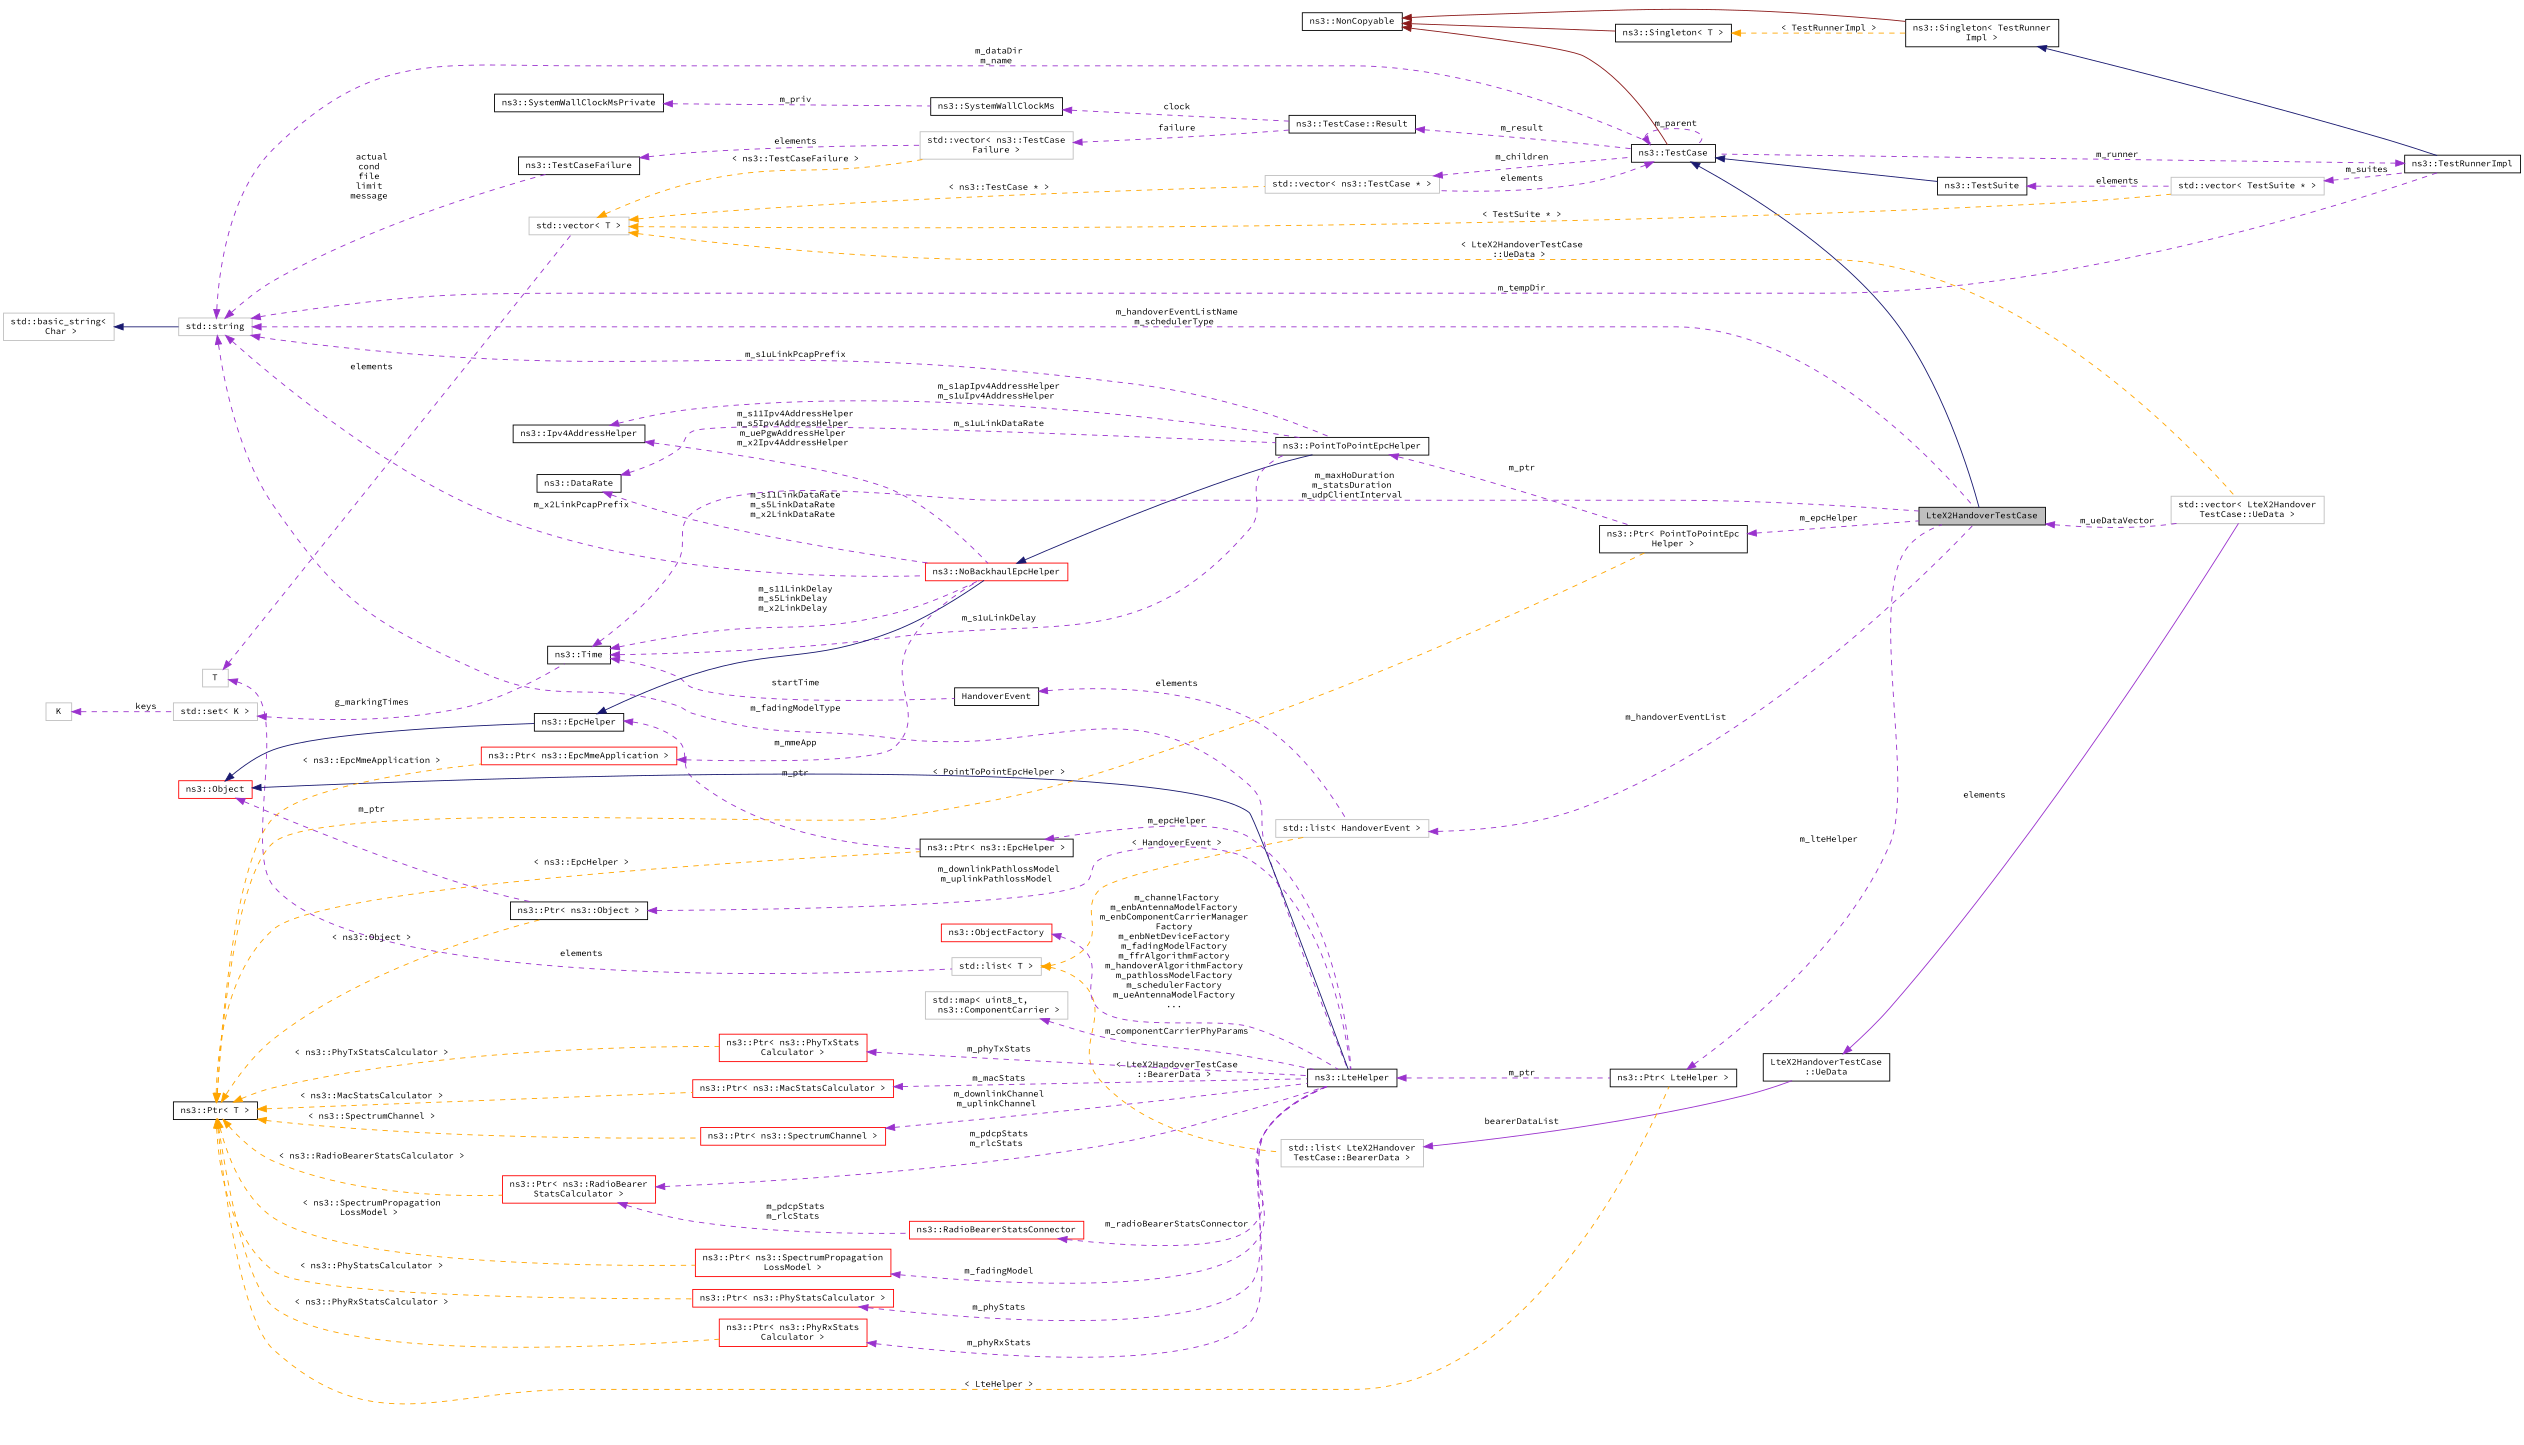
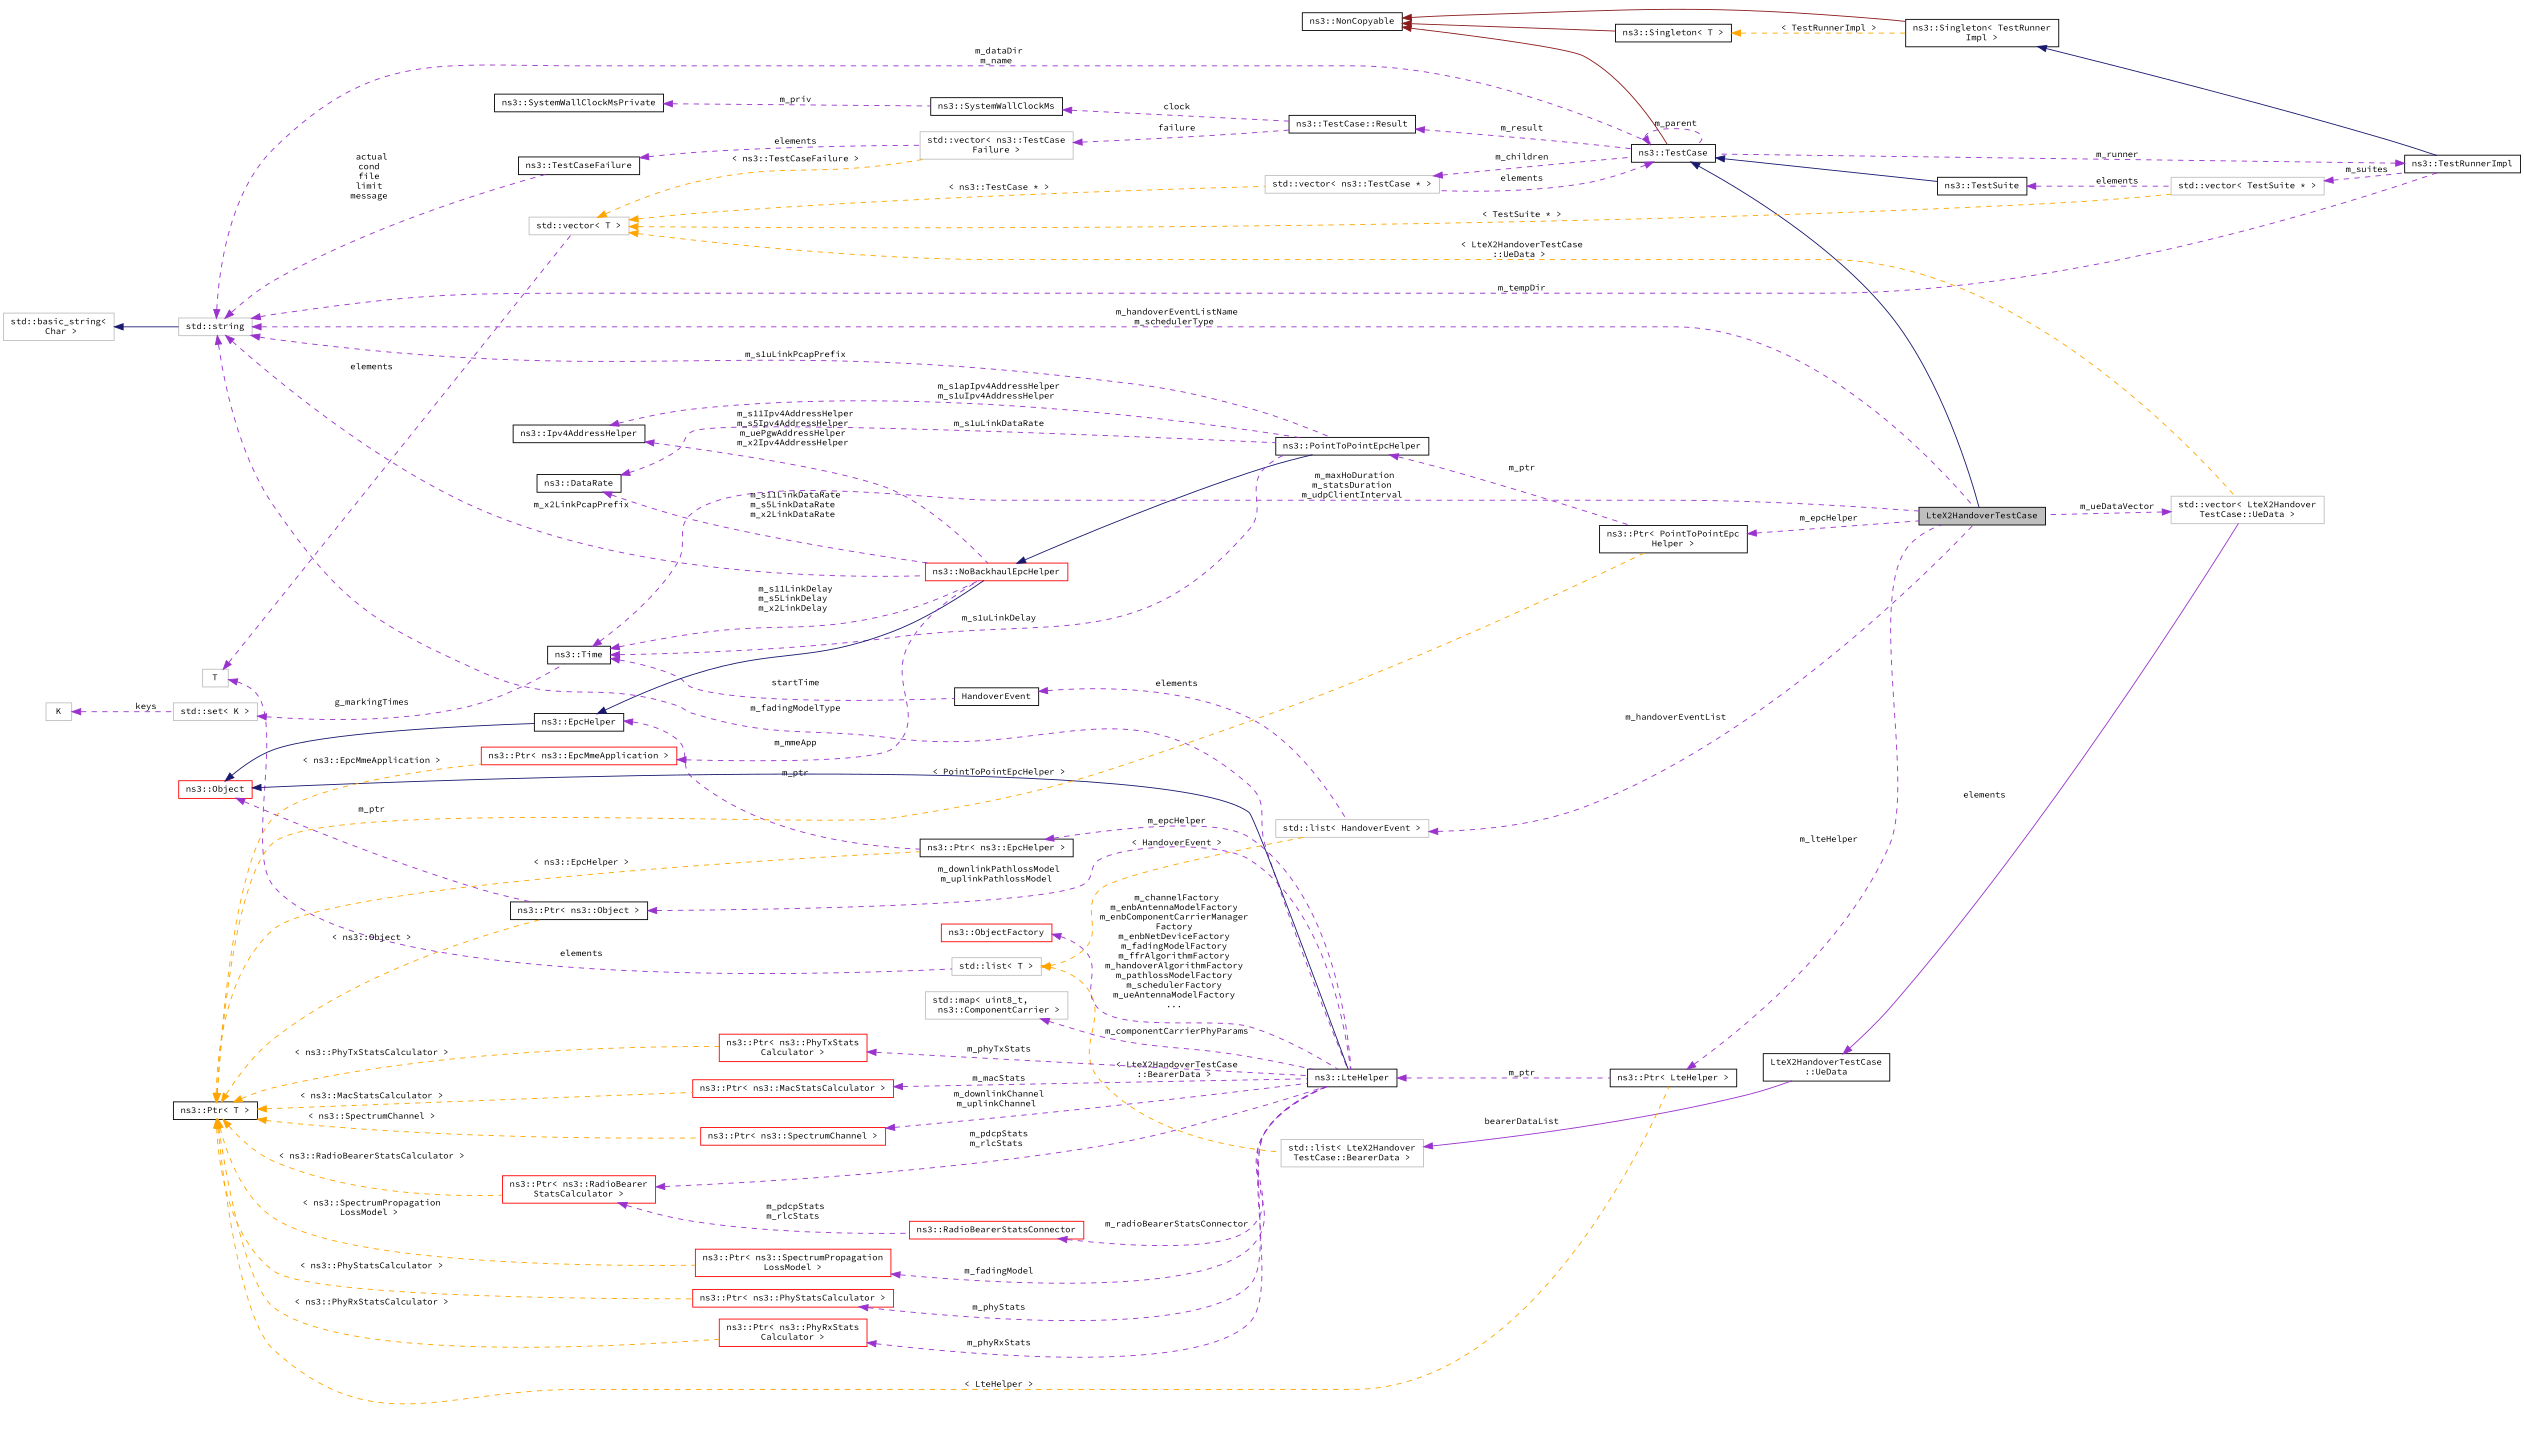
edge "std::vector< LteX2Handover TestCase::UeData >" -> "LteX2HandoverTestCase": reversed
